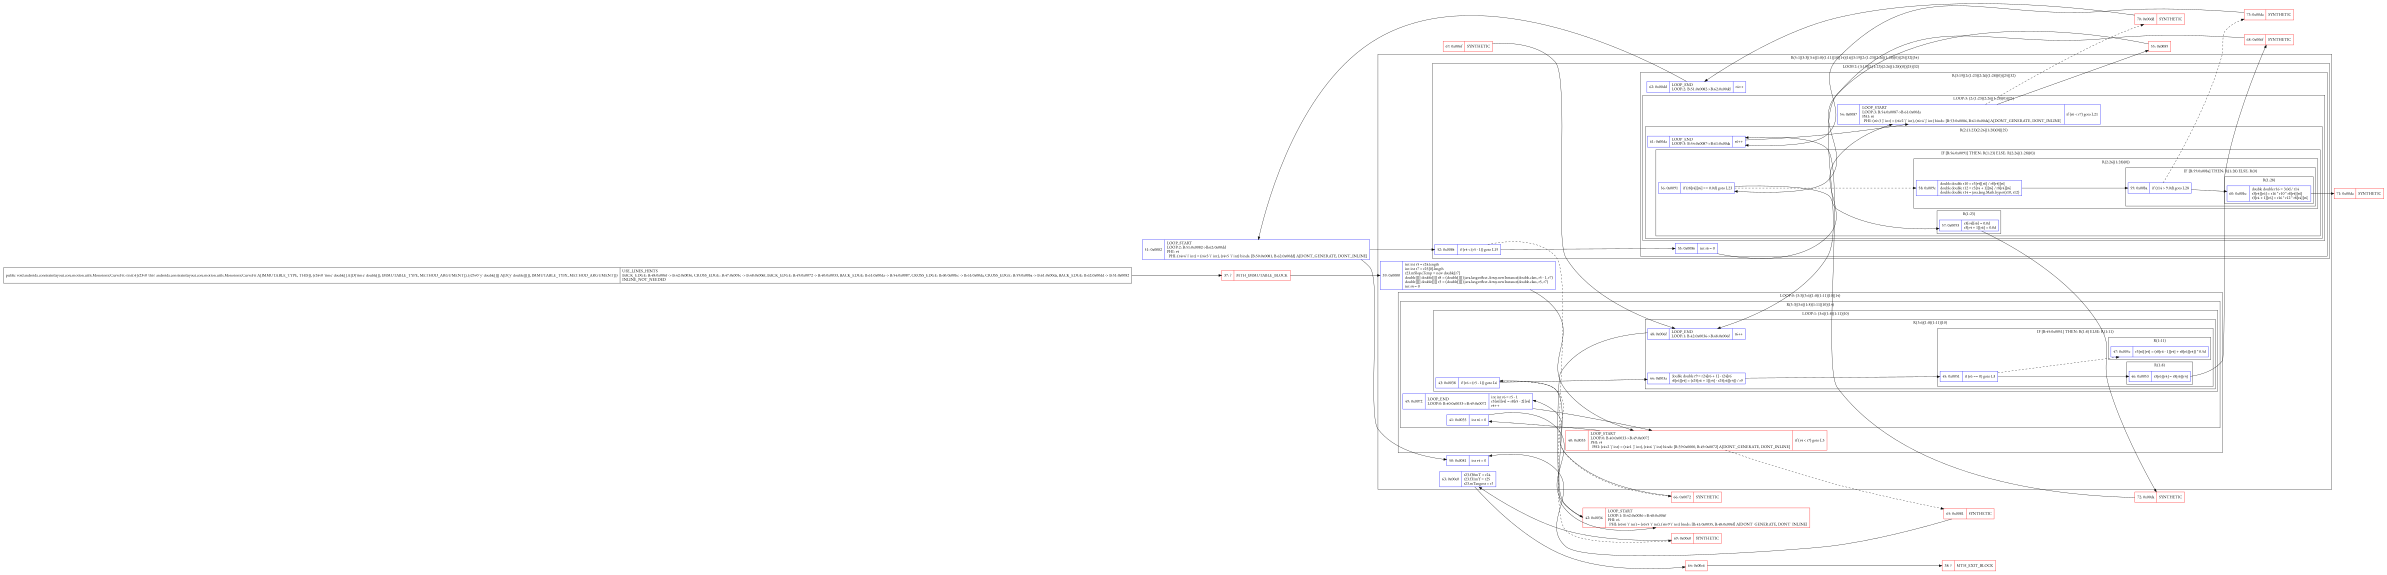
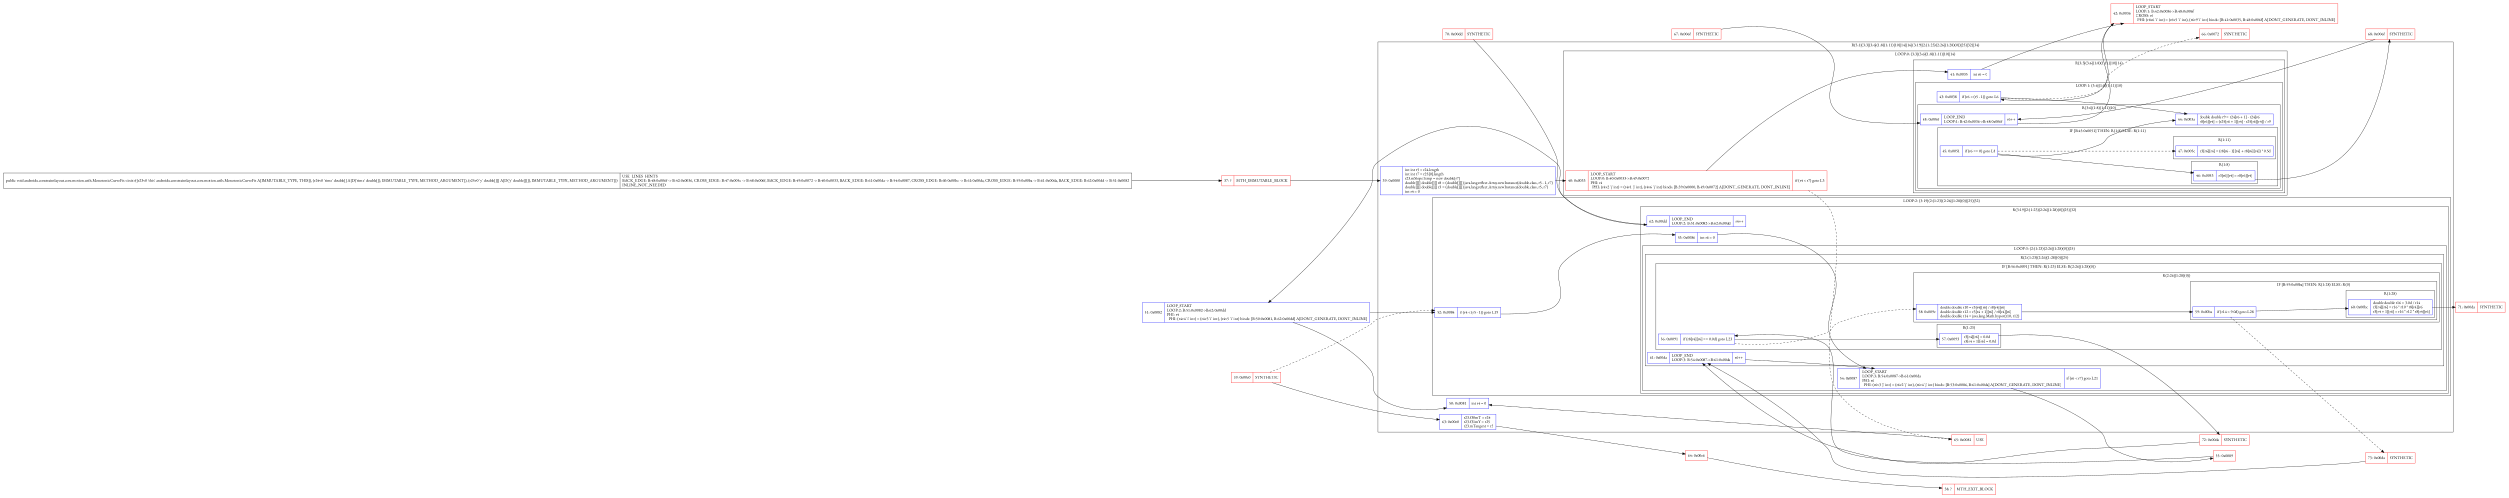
edge "54: 0x0087" -> "70: 0x00dd": removed
edge "44: 0x003a" -> "45: 0x0051": reversed
node "49: 0x0072": removed
edge "52: 0x0084" -> "69: 0x00e0": reversed
node "65: 0x0081": text "SYNTHETIC" -> "USE"
node "42: 0x0036": text "PHI: r6" -> "CROSS: r6"
